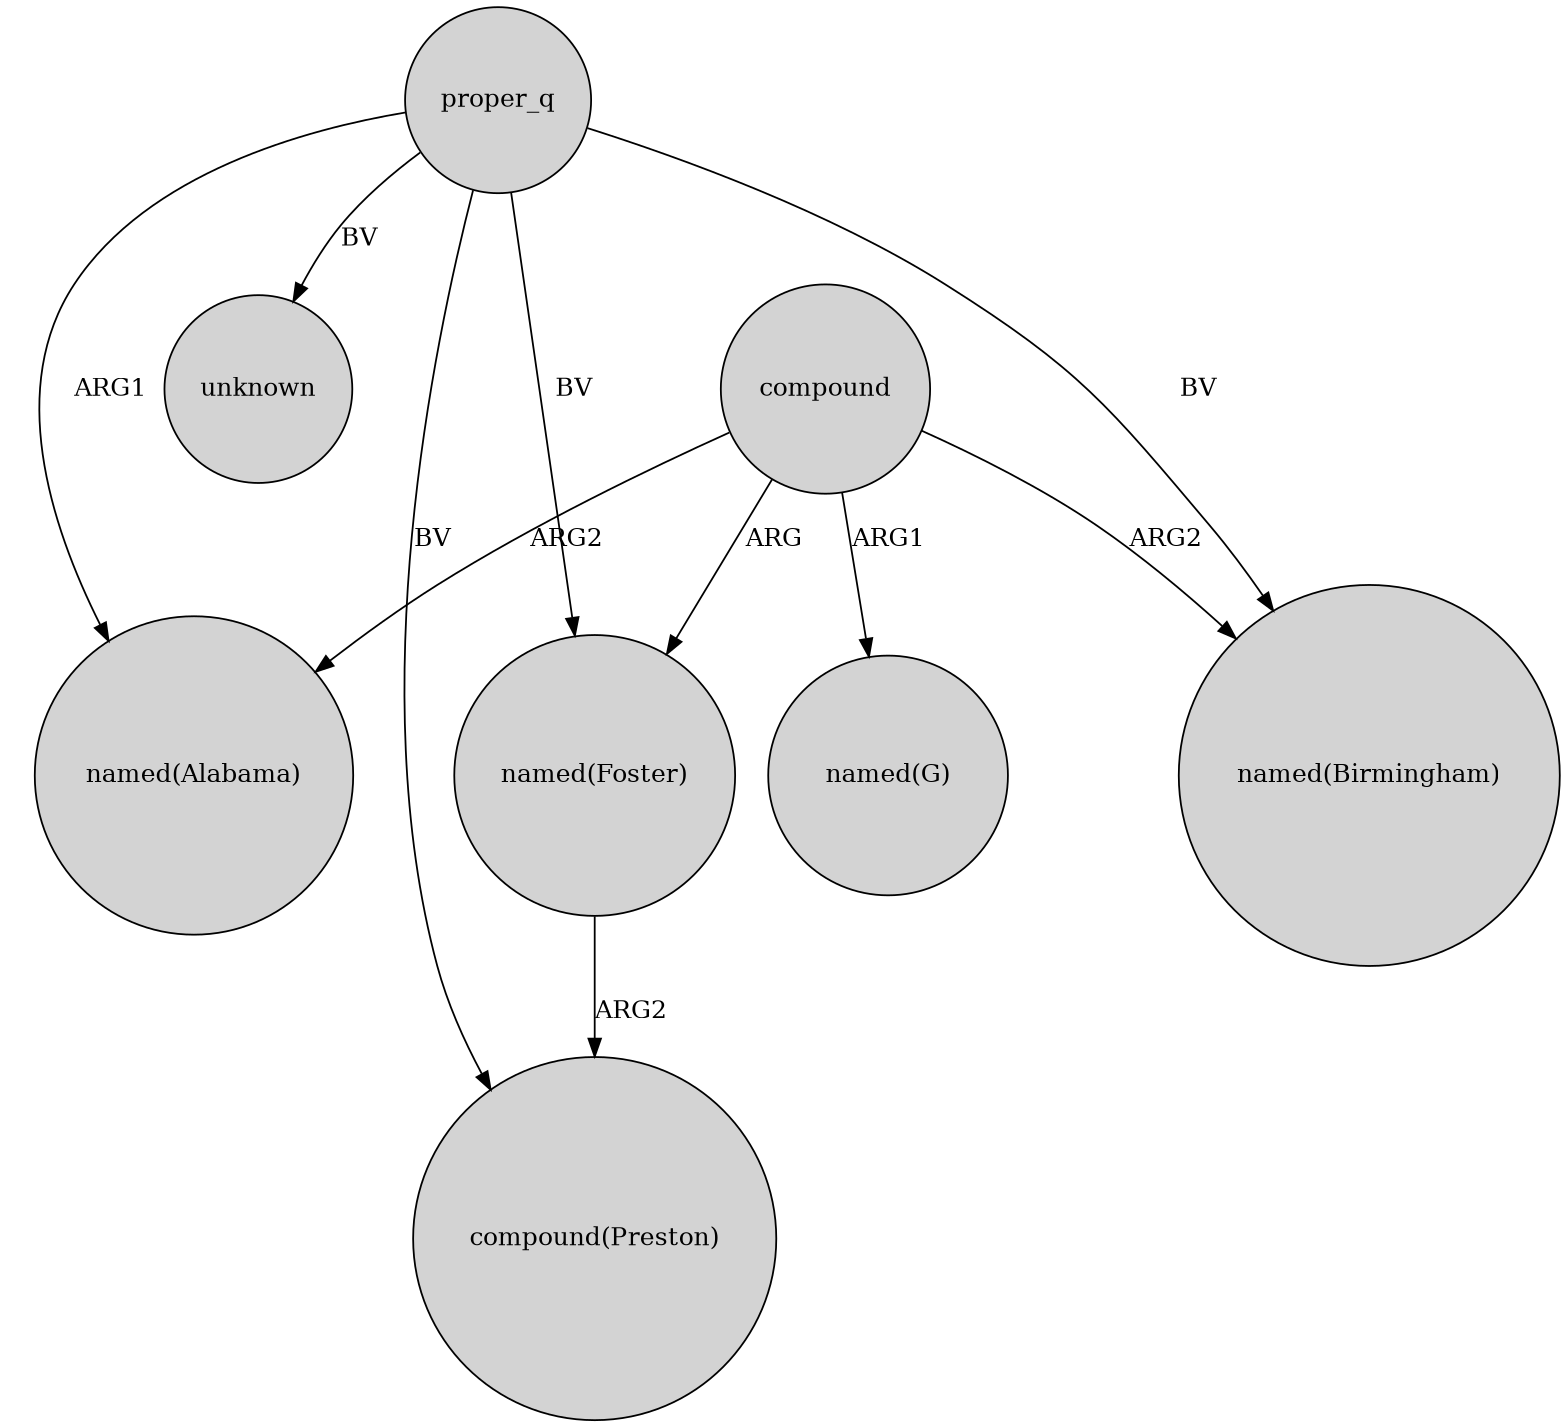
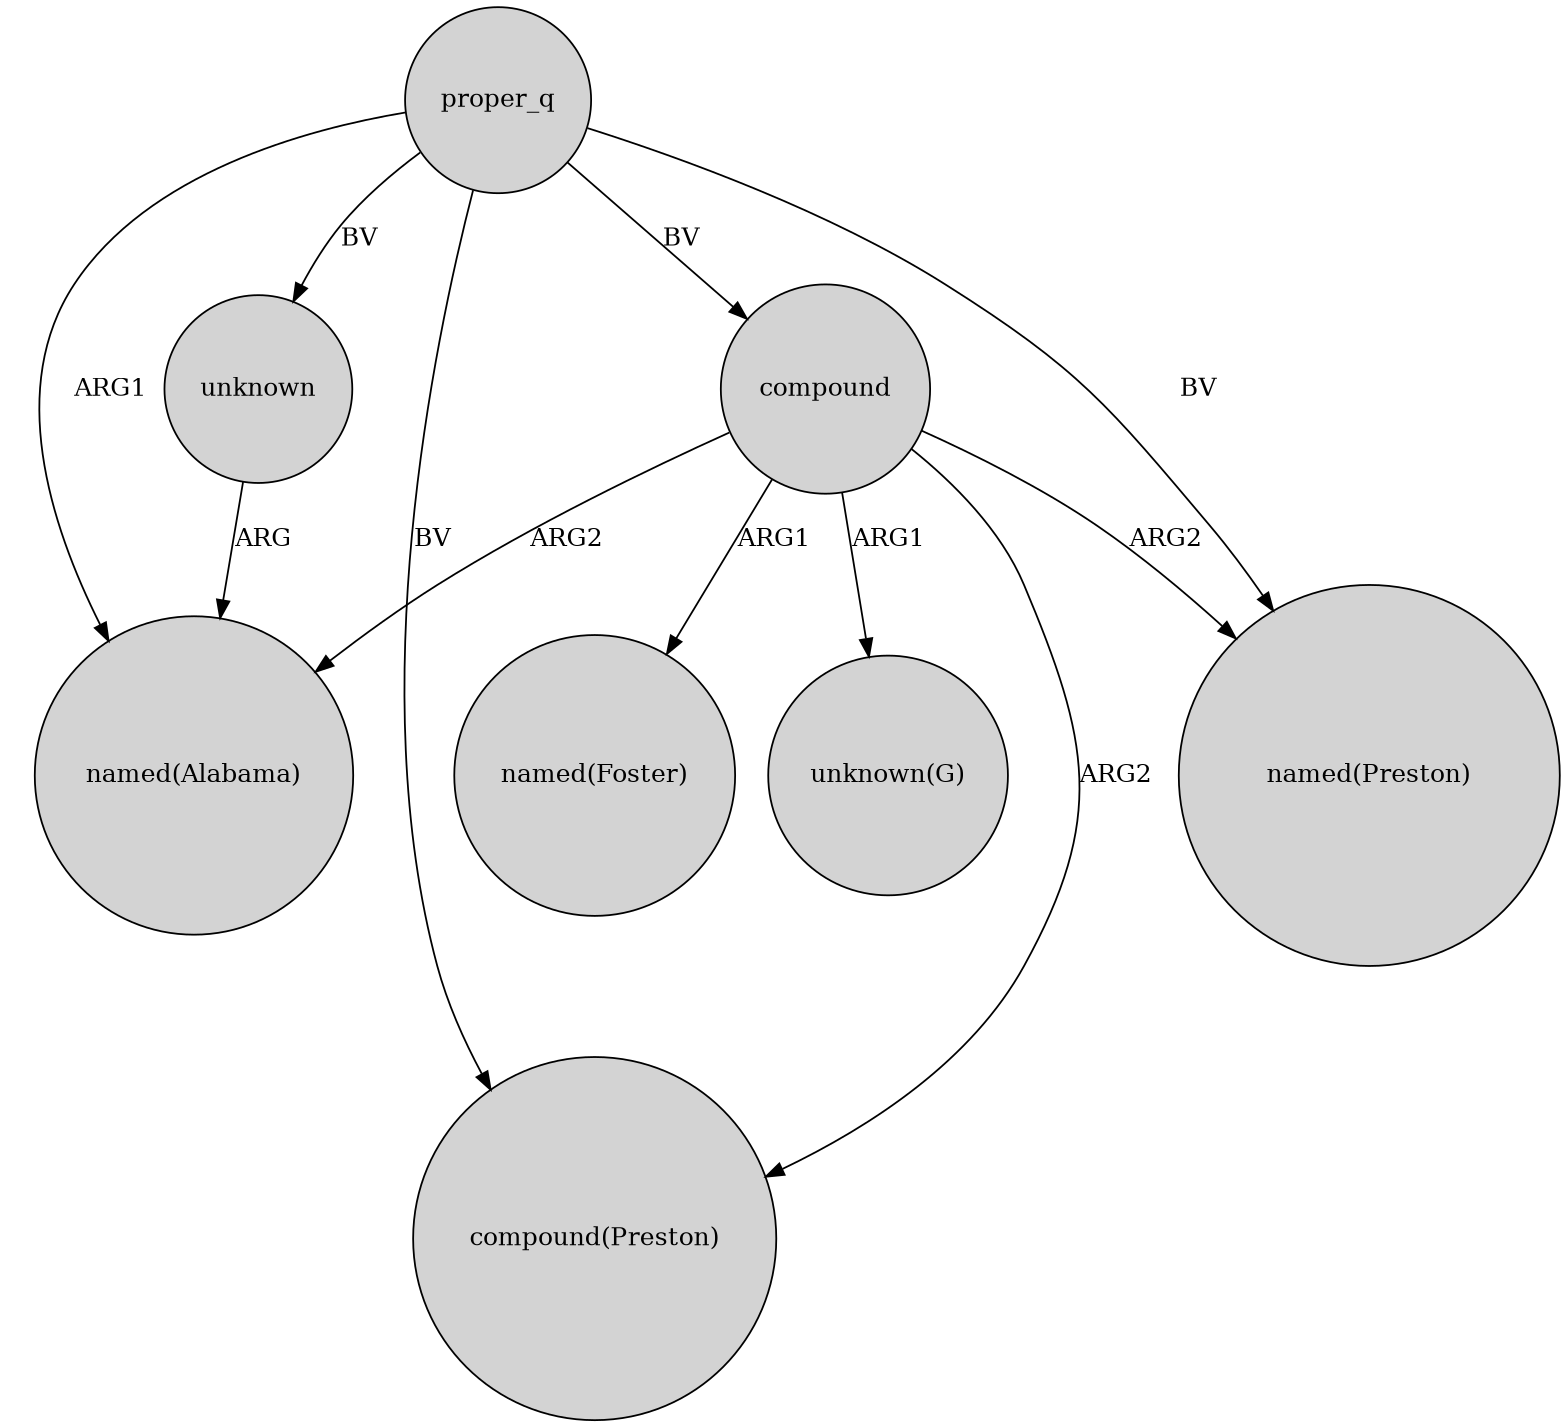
edge "proper_q" -> "named(Foster)": now "proper_q" -> "compound"
edge "compound" -> "named(Foster)": label "ARG" -> "ARG1"
edge "unknown" -> "named(Alabama)": added, label "ARG"
node "named(G)": label "named(G)" -> "unknown(G)"
node "named(Birmingham)": label "named(Birmingham)" -> "named(Preston)"
edge "named(Foster)" -> "compound(Preston)": now "compound" -> "compound(Preston)"
